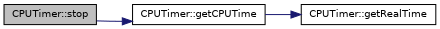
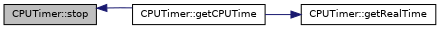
edge "CPUTimer::stop" -> "CPUTimer::getCPUTime": reversed
